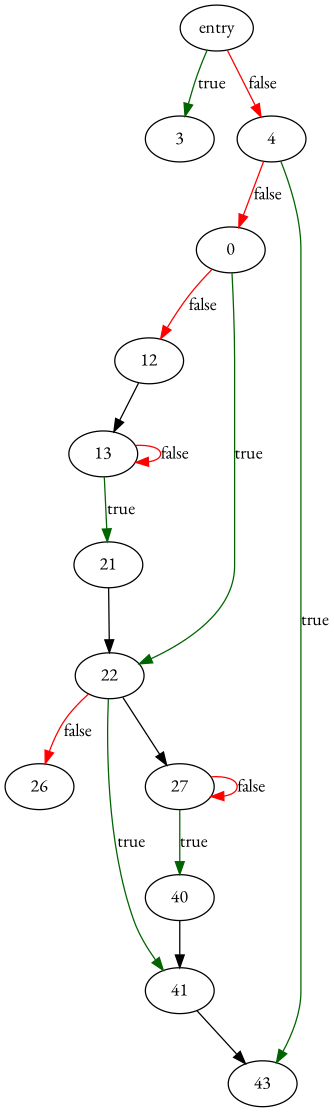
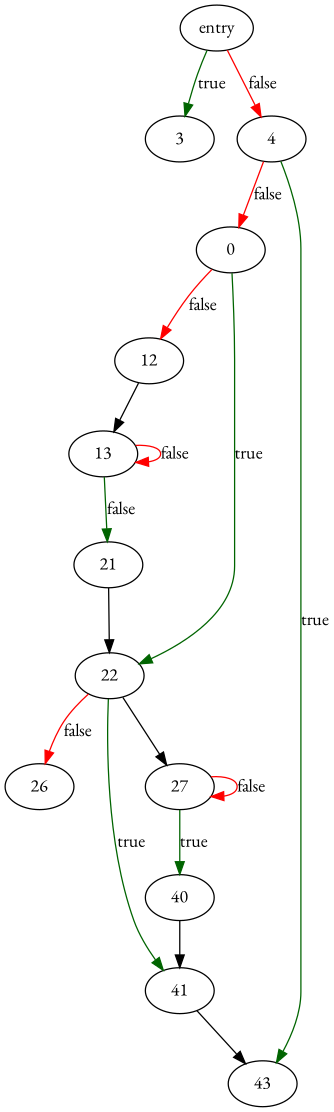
edge "13" -> "21": label "true" -> "false"
